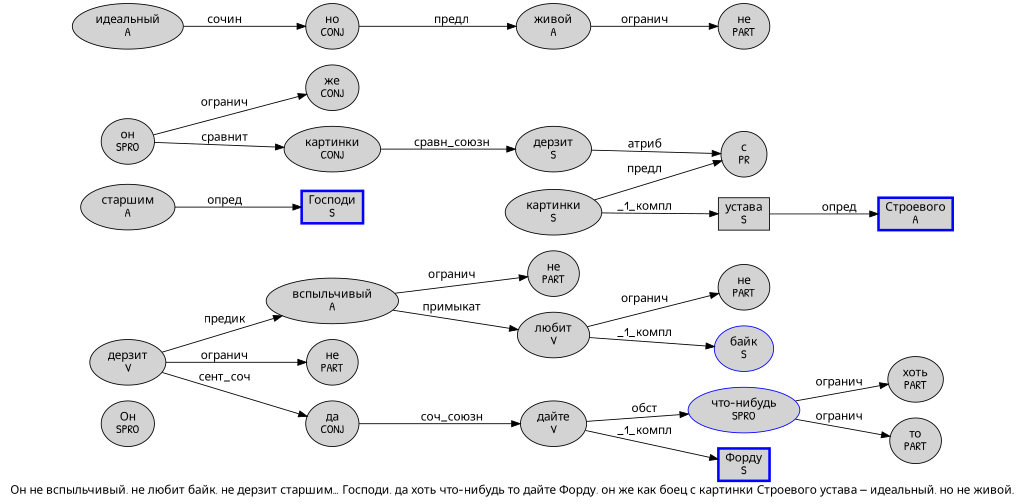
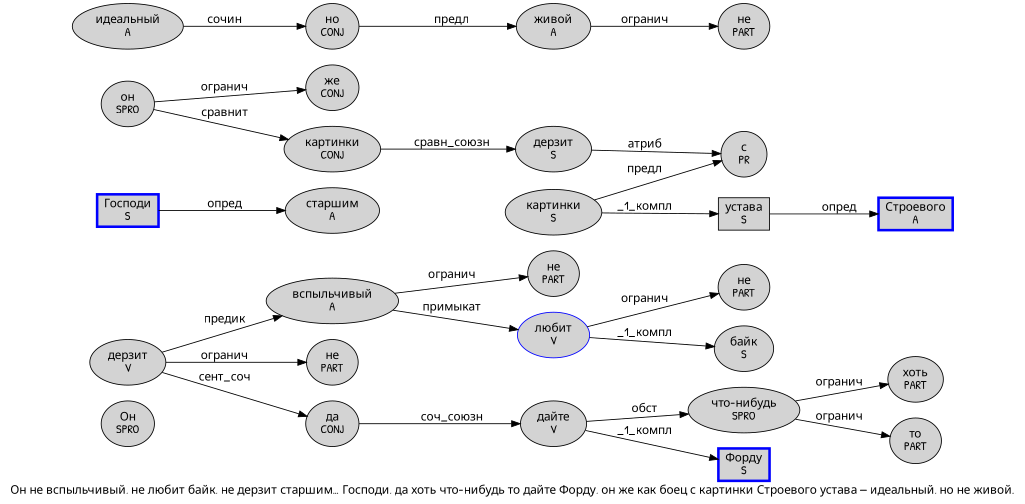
edge "старшим A" -> "Господи S": reversed
node "любит V": color black -> blue
node "байк S": color blue -> black
node "что-нибудь SPRO": color blue -> black
